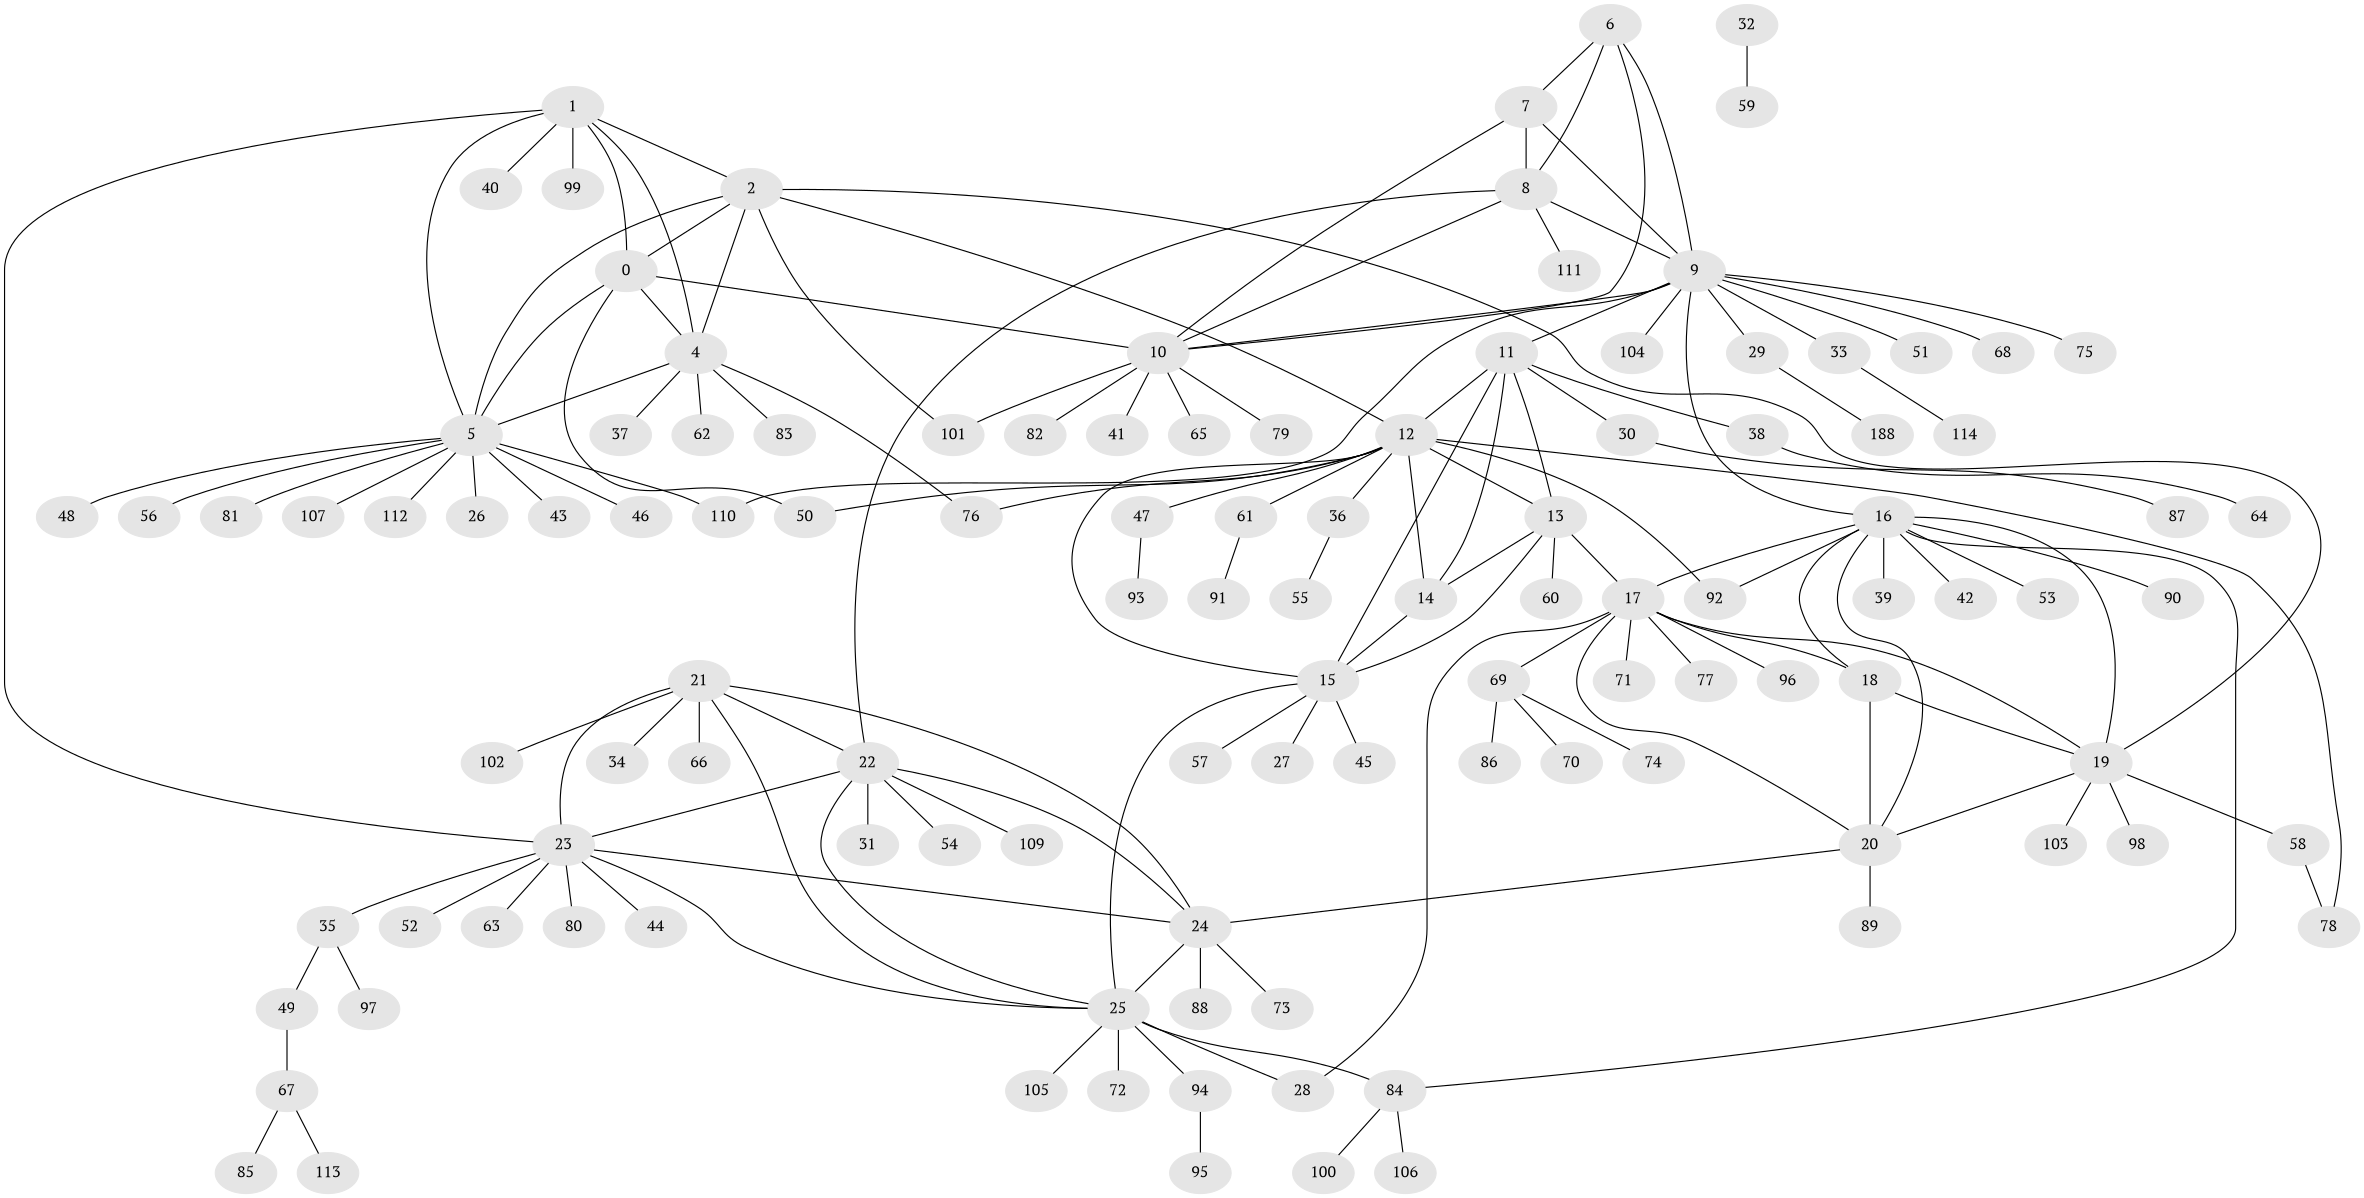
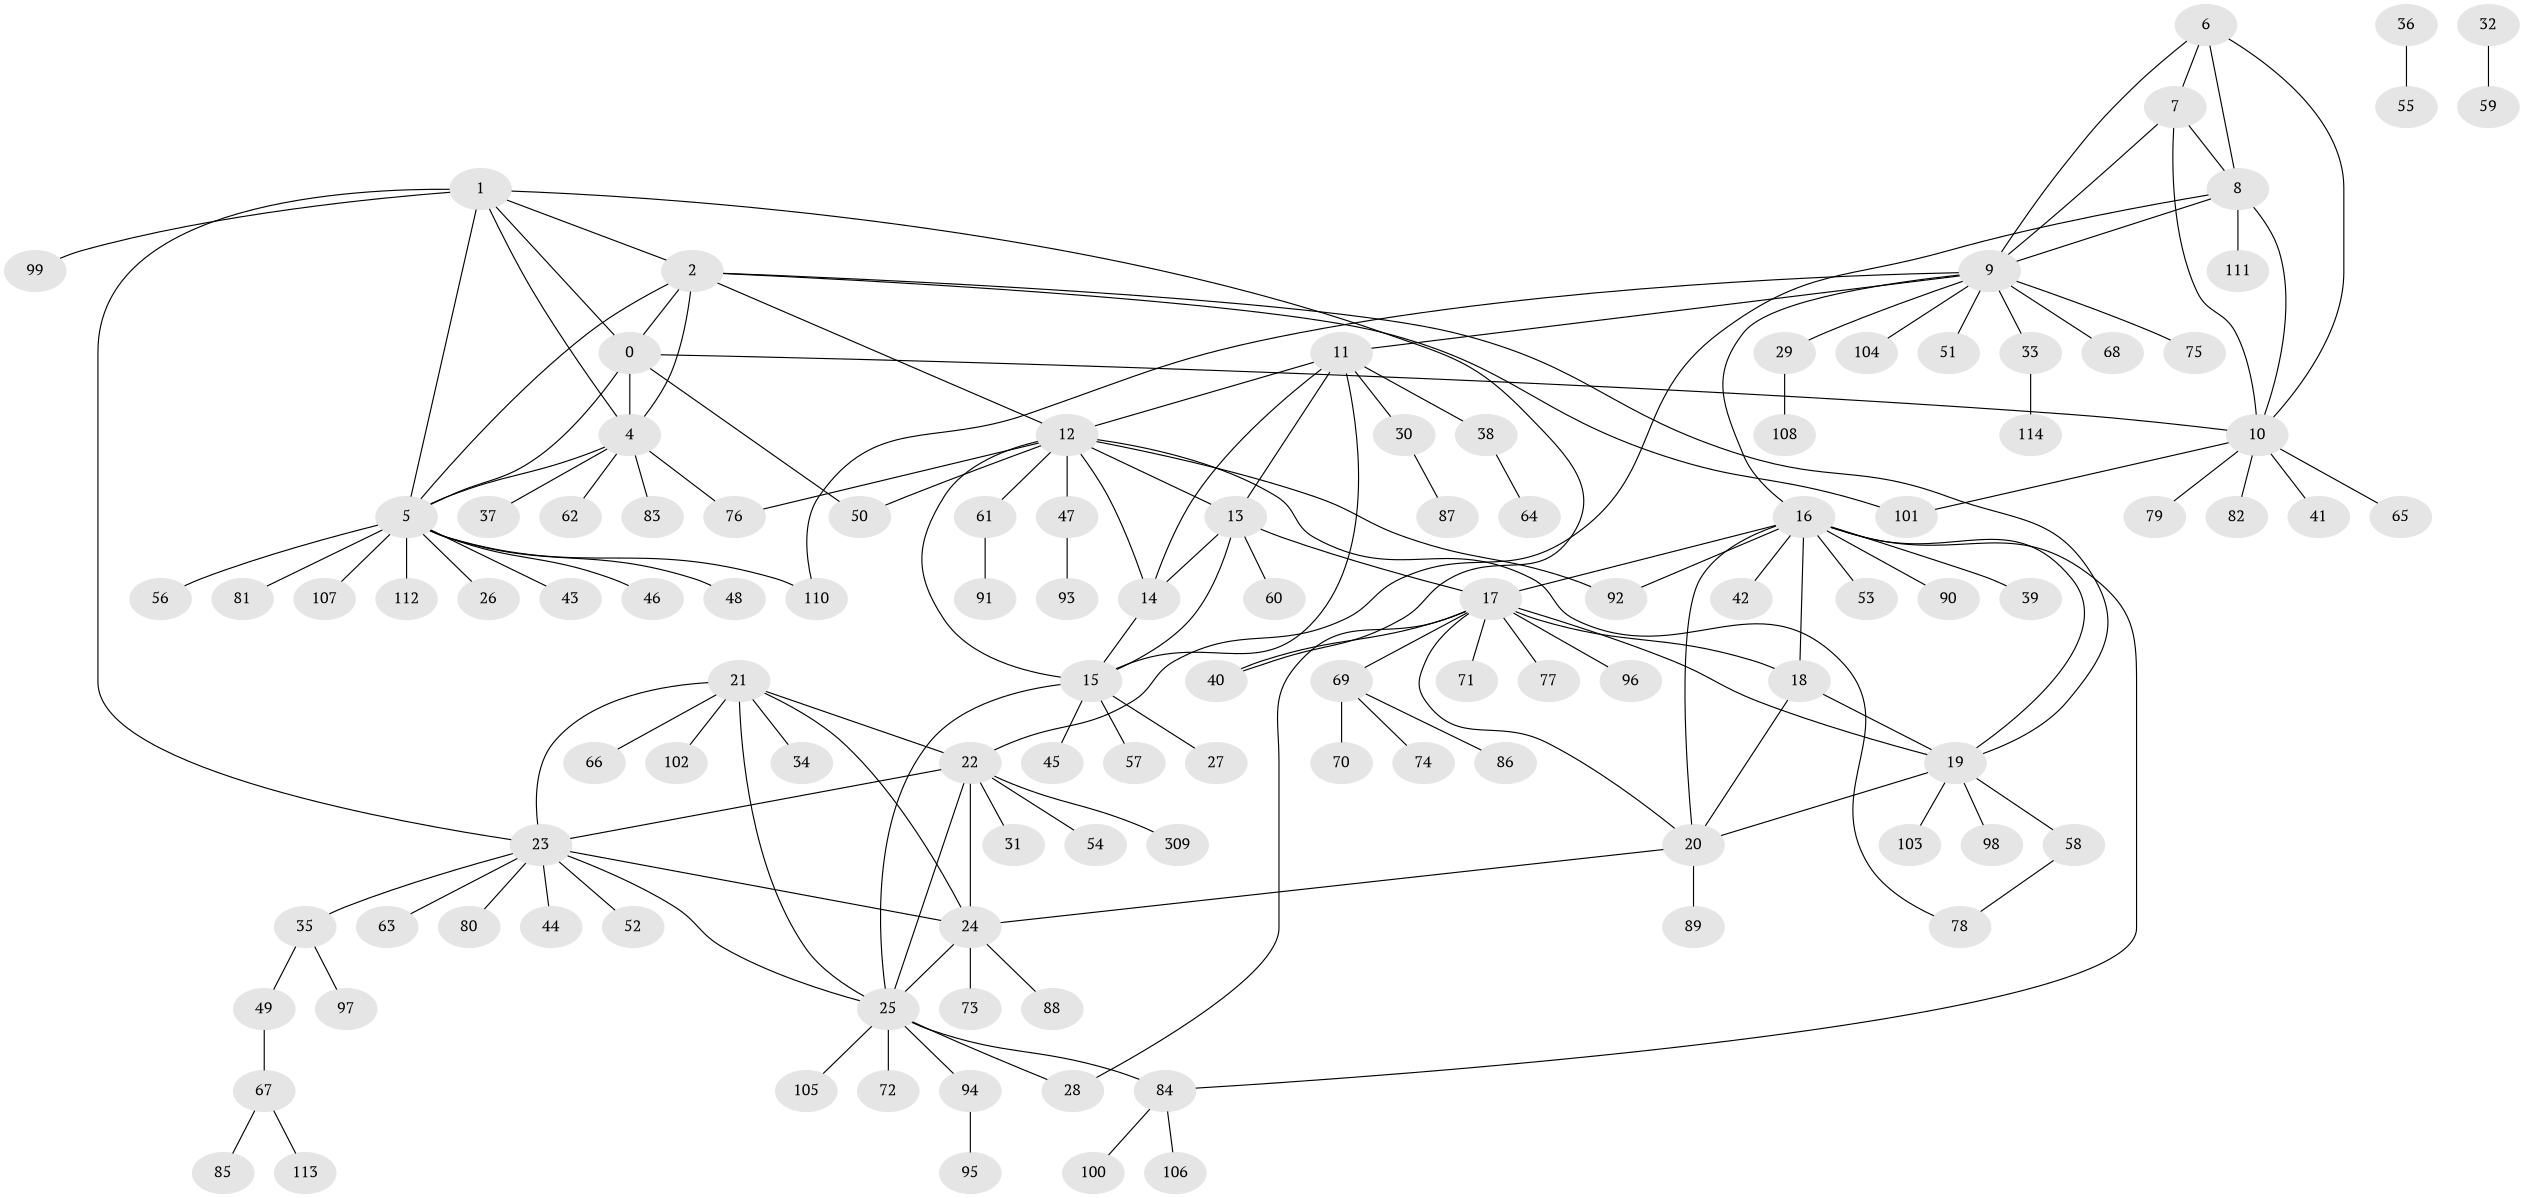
edge "9" -- "10": removed
node "188": label "188" -> "108"
edge "12" -- "36": removed
edge "17" -- "40": added
node "109": label "109" -> "309"
